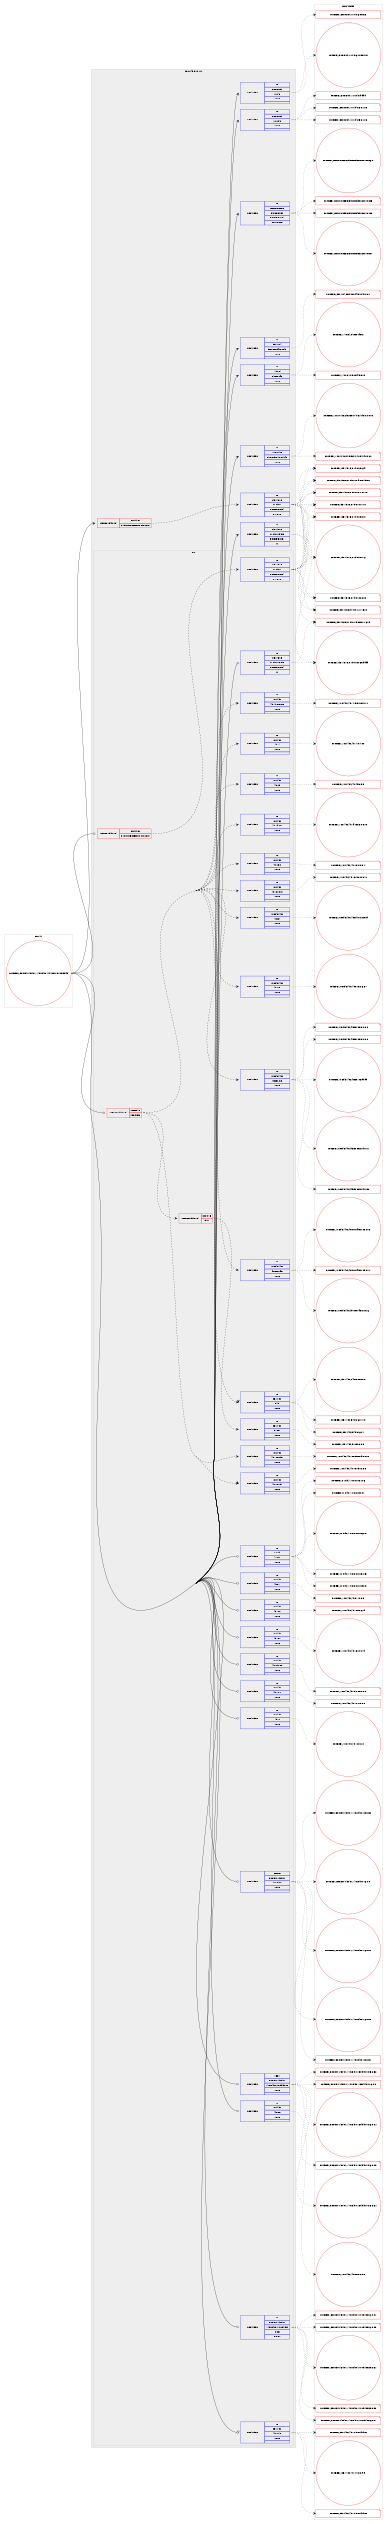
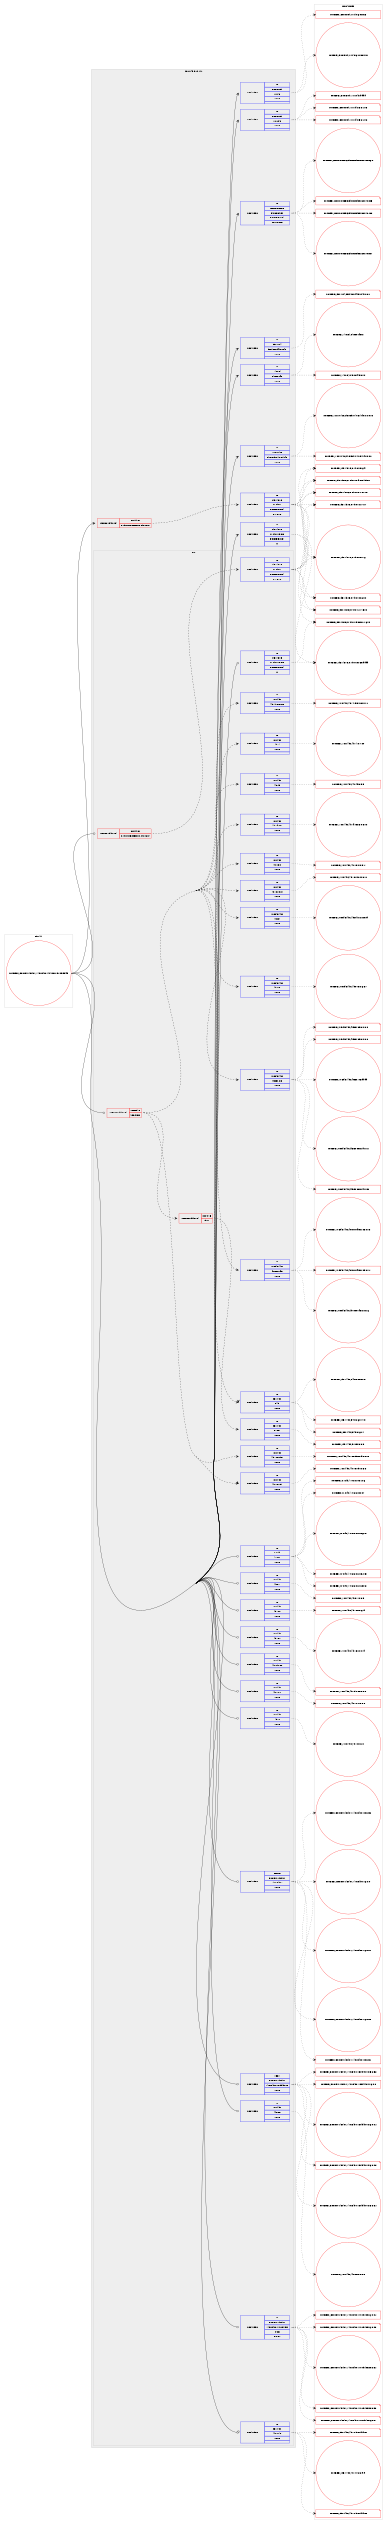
node "portage://dev-lang/python-3.8.1": removed
